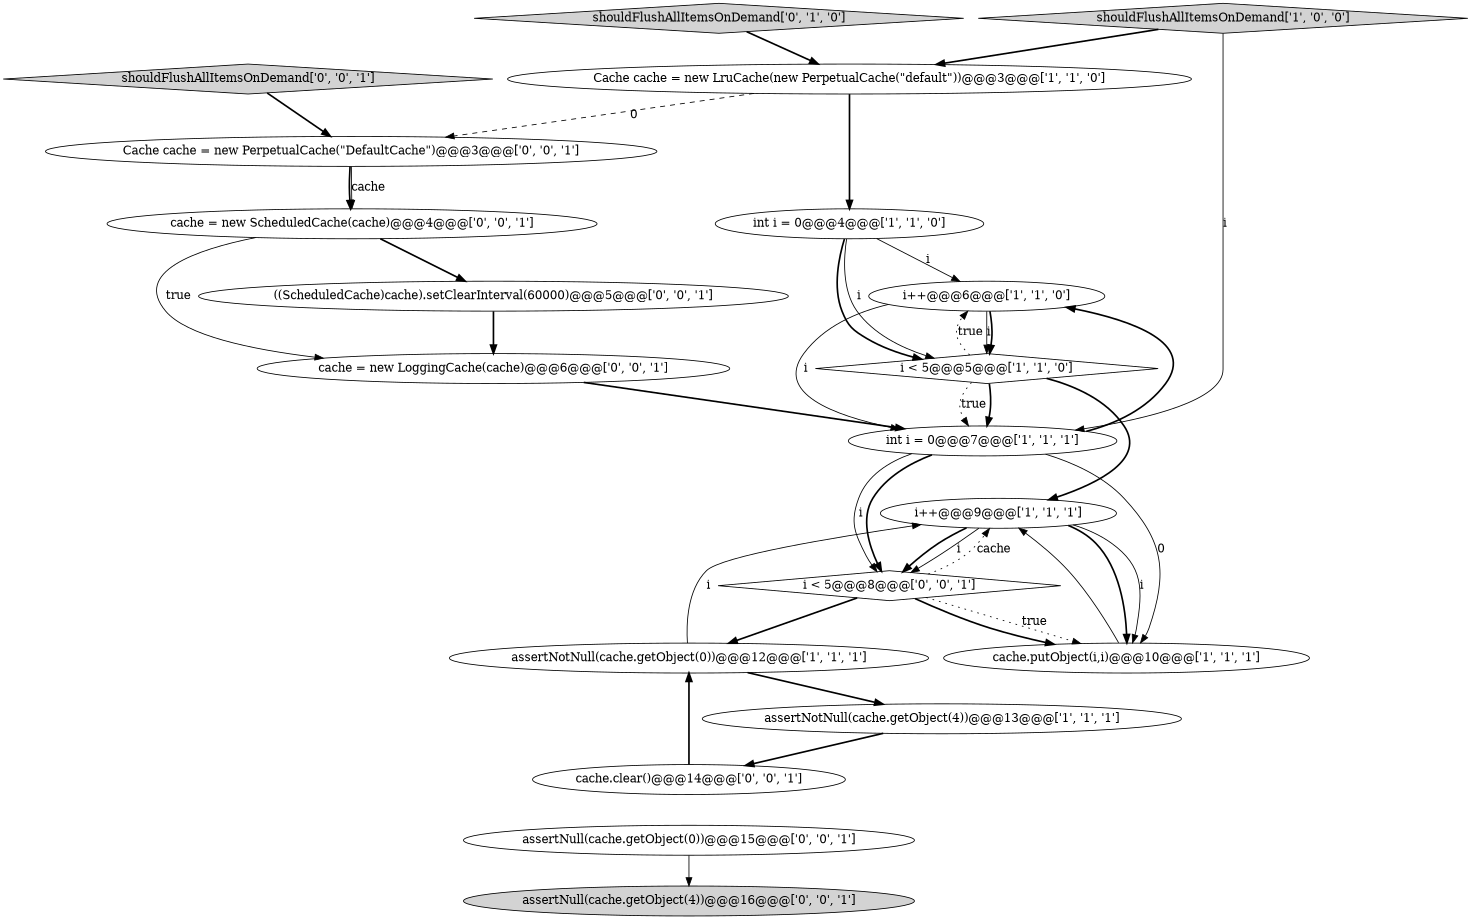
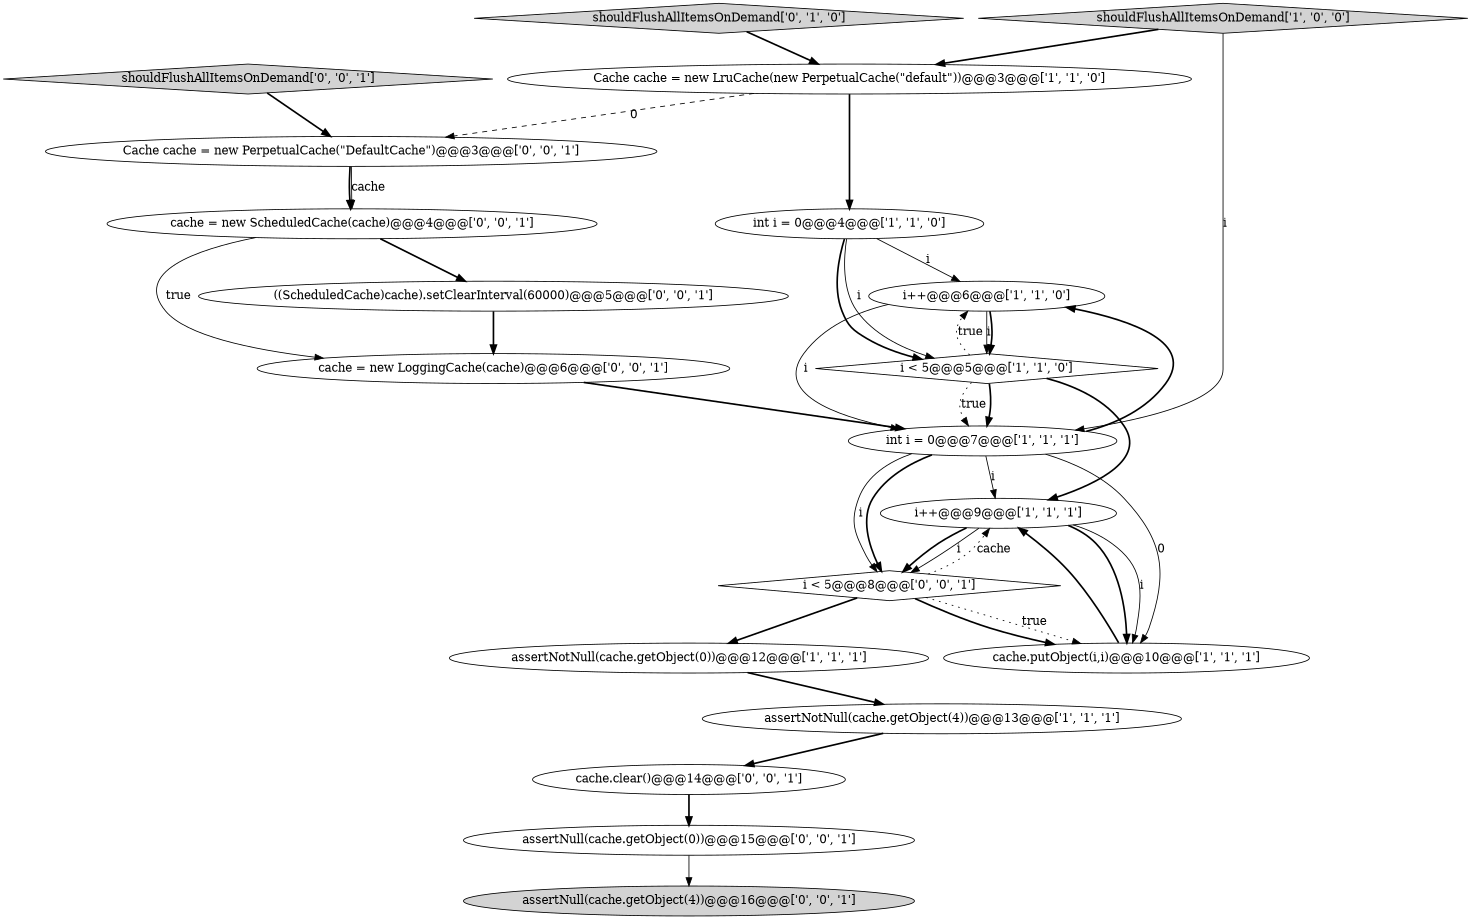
edge "assertNotNull(cache.getObject(0))@@@12@@@['1', '1', '1']" -> "i++@@@9@@@['1', '1', '1']": now "int i = 0@@@7@@@['1', '1', '1']" -> "i++@@@9@@@['1', '1', '1']"
edge "cache.putObject(i,i)@@@10@@@['1', '1', '1']" -> "i++@@@9@@@['1', '1', '1']": style solid -> bold
edge "cache.clear()@@@14@@@['0', '0', '1']" -> "assertNotNull(cache.getObject(0))@@@12@@@['1', '1', '1']": now "cache.clear()@@@14@@@['0', '0', '1']" -> "assertNull(cache.getObject(0))@@@15@@@['0', '0', '1']"
